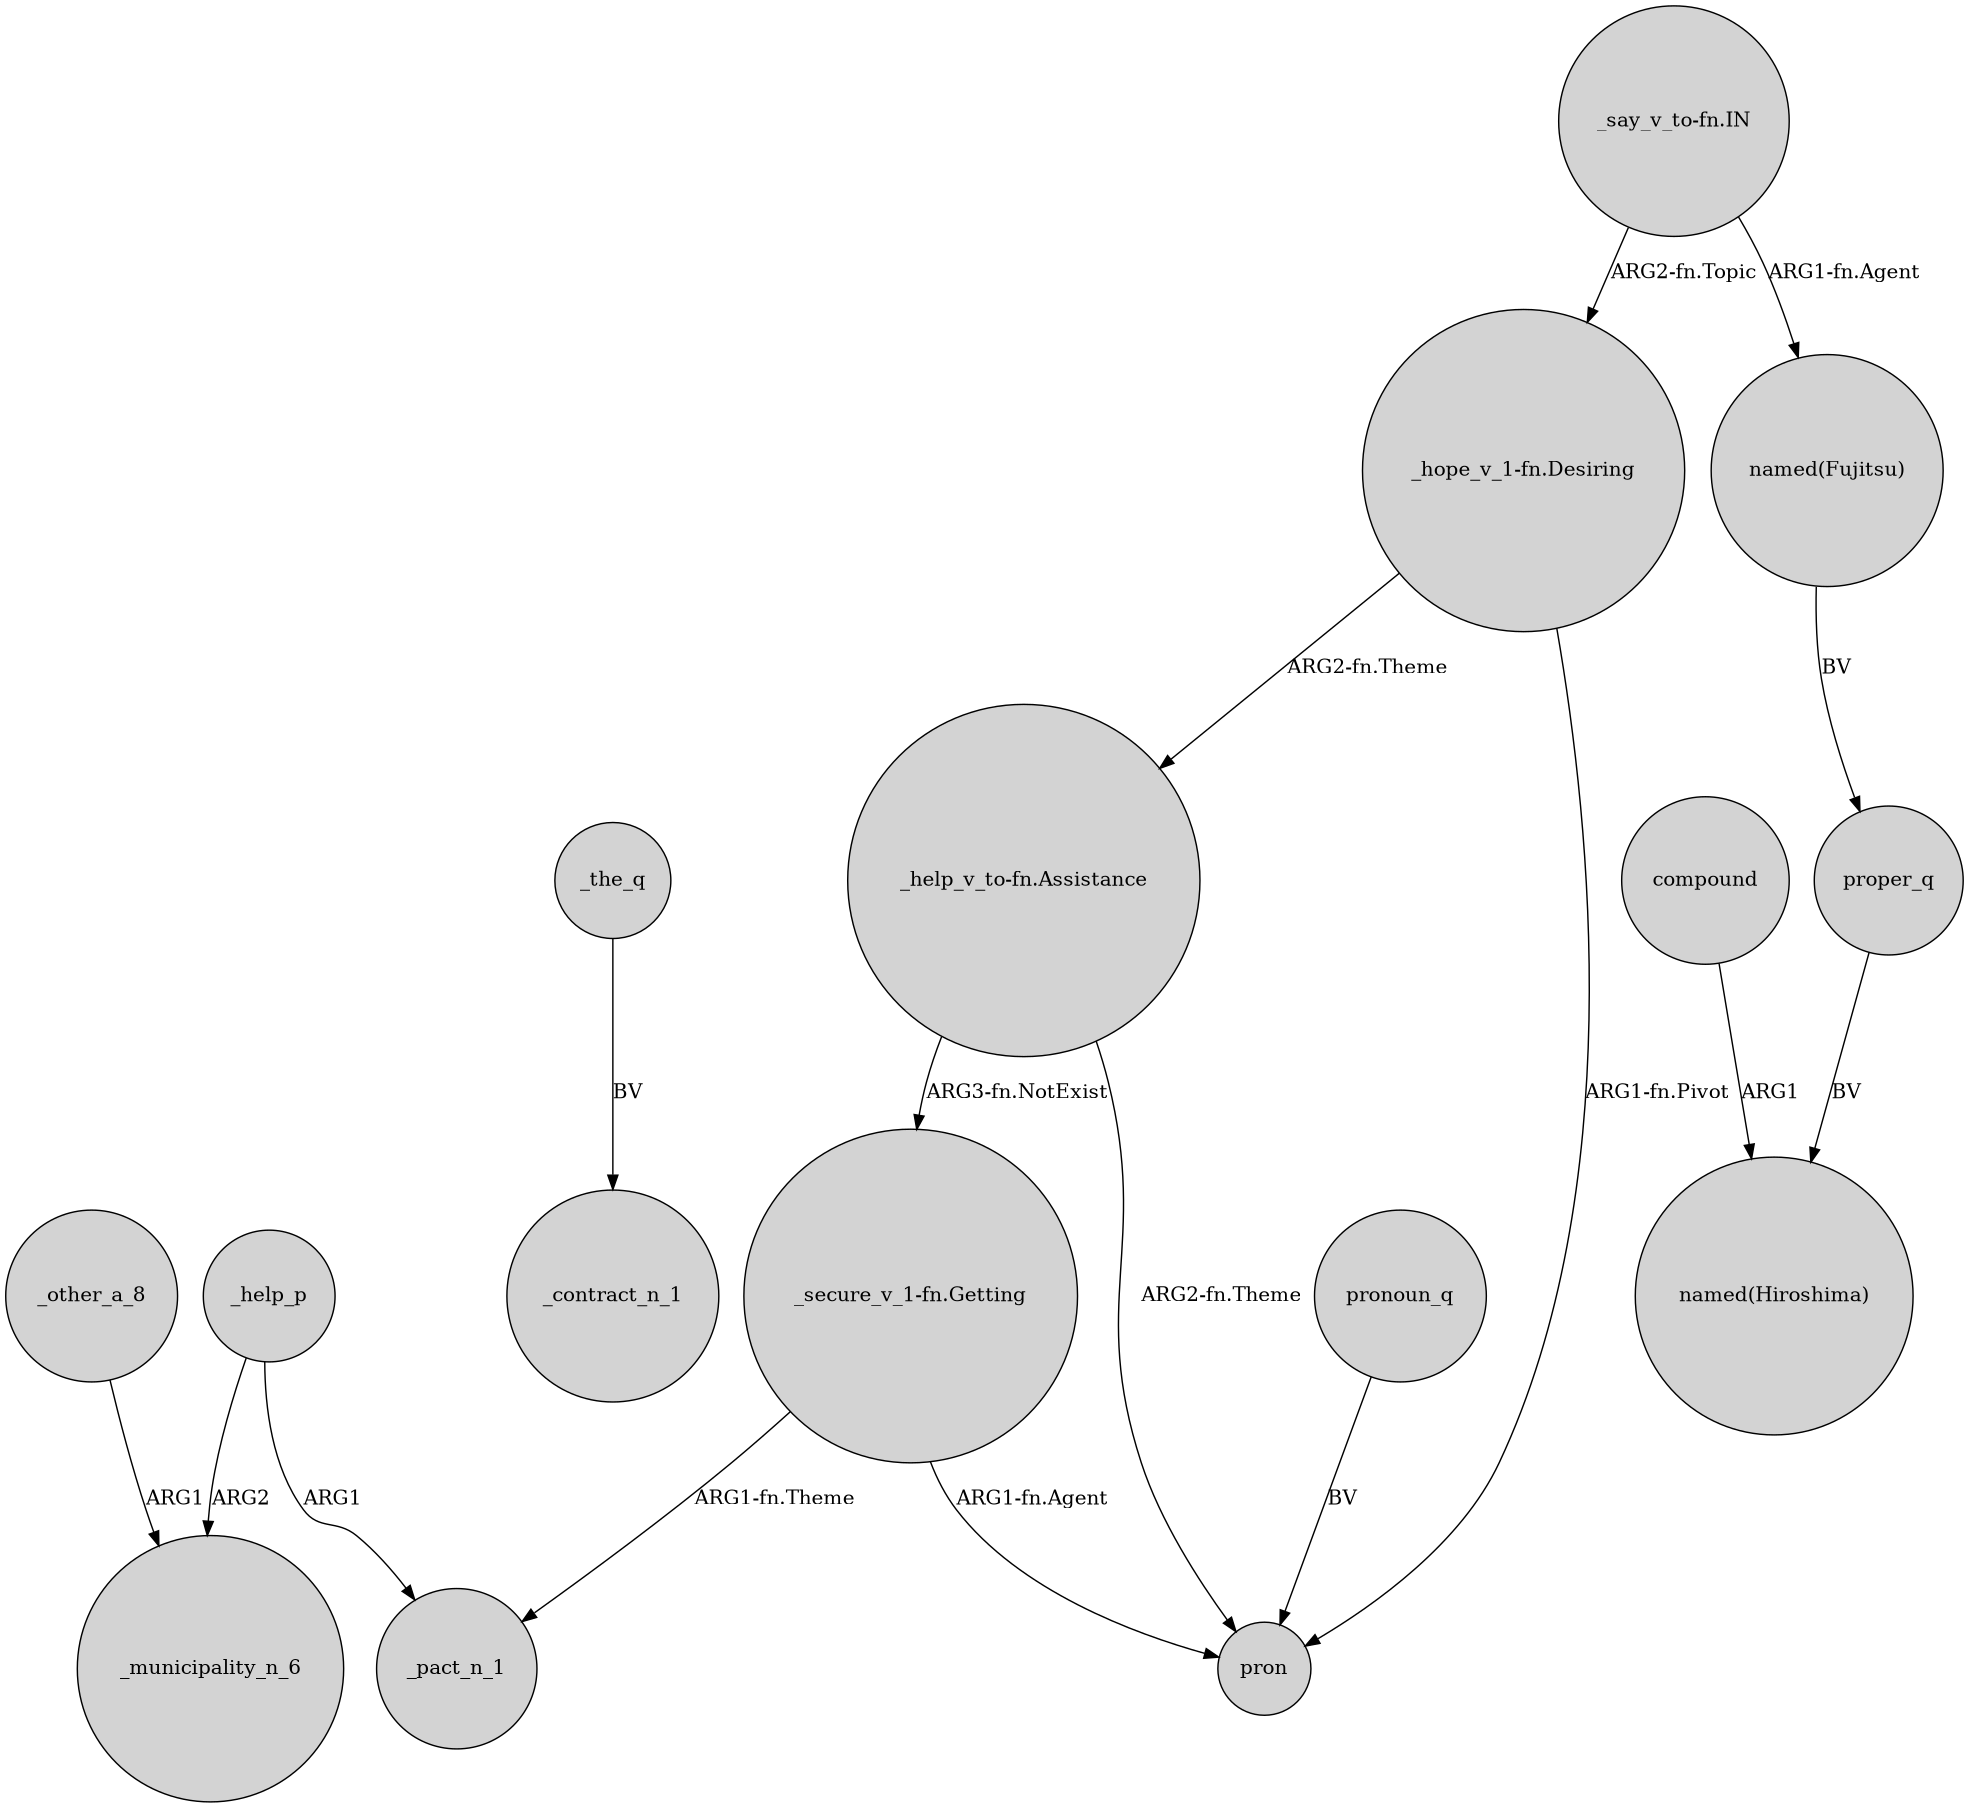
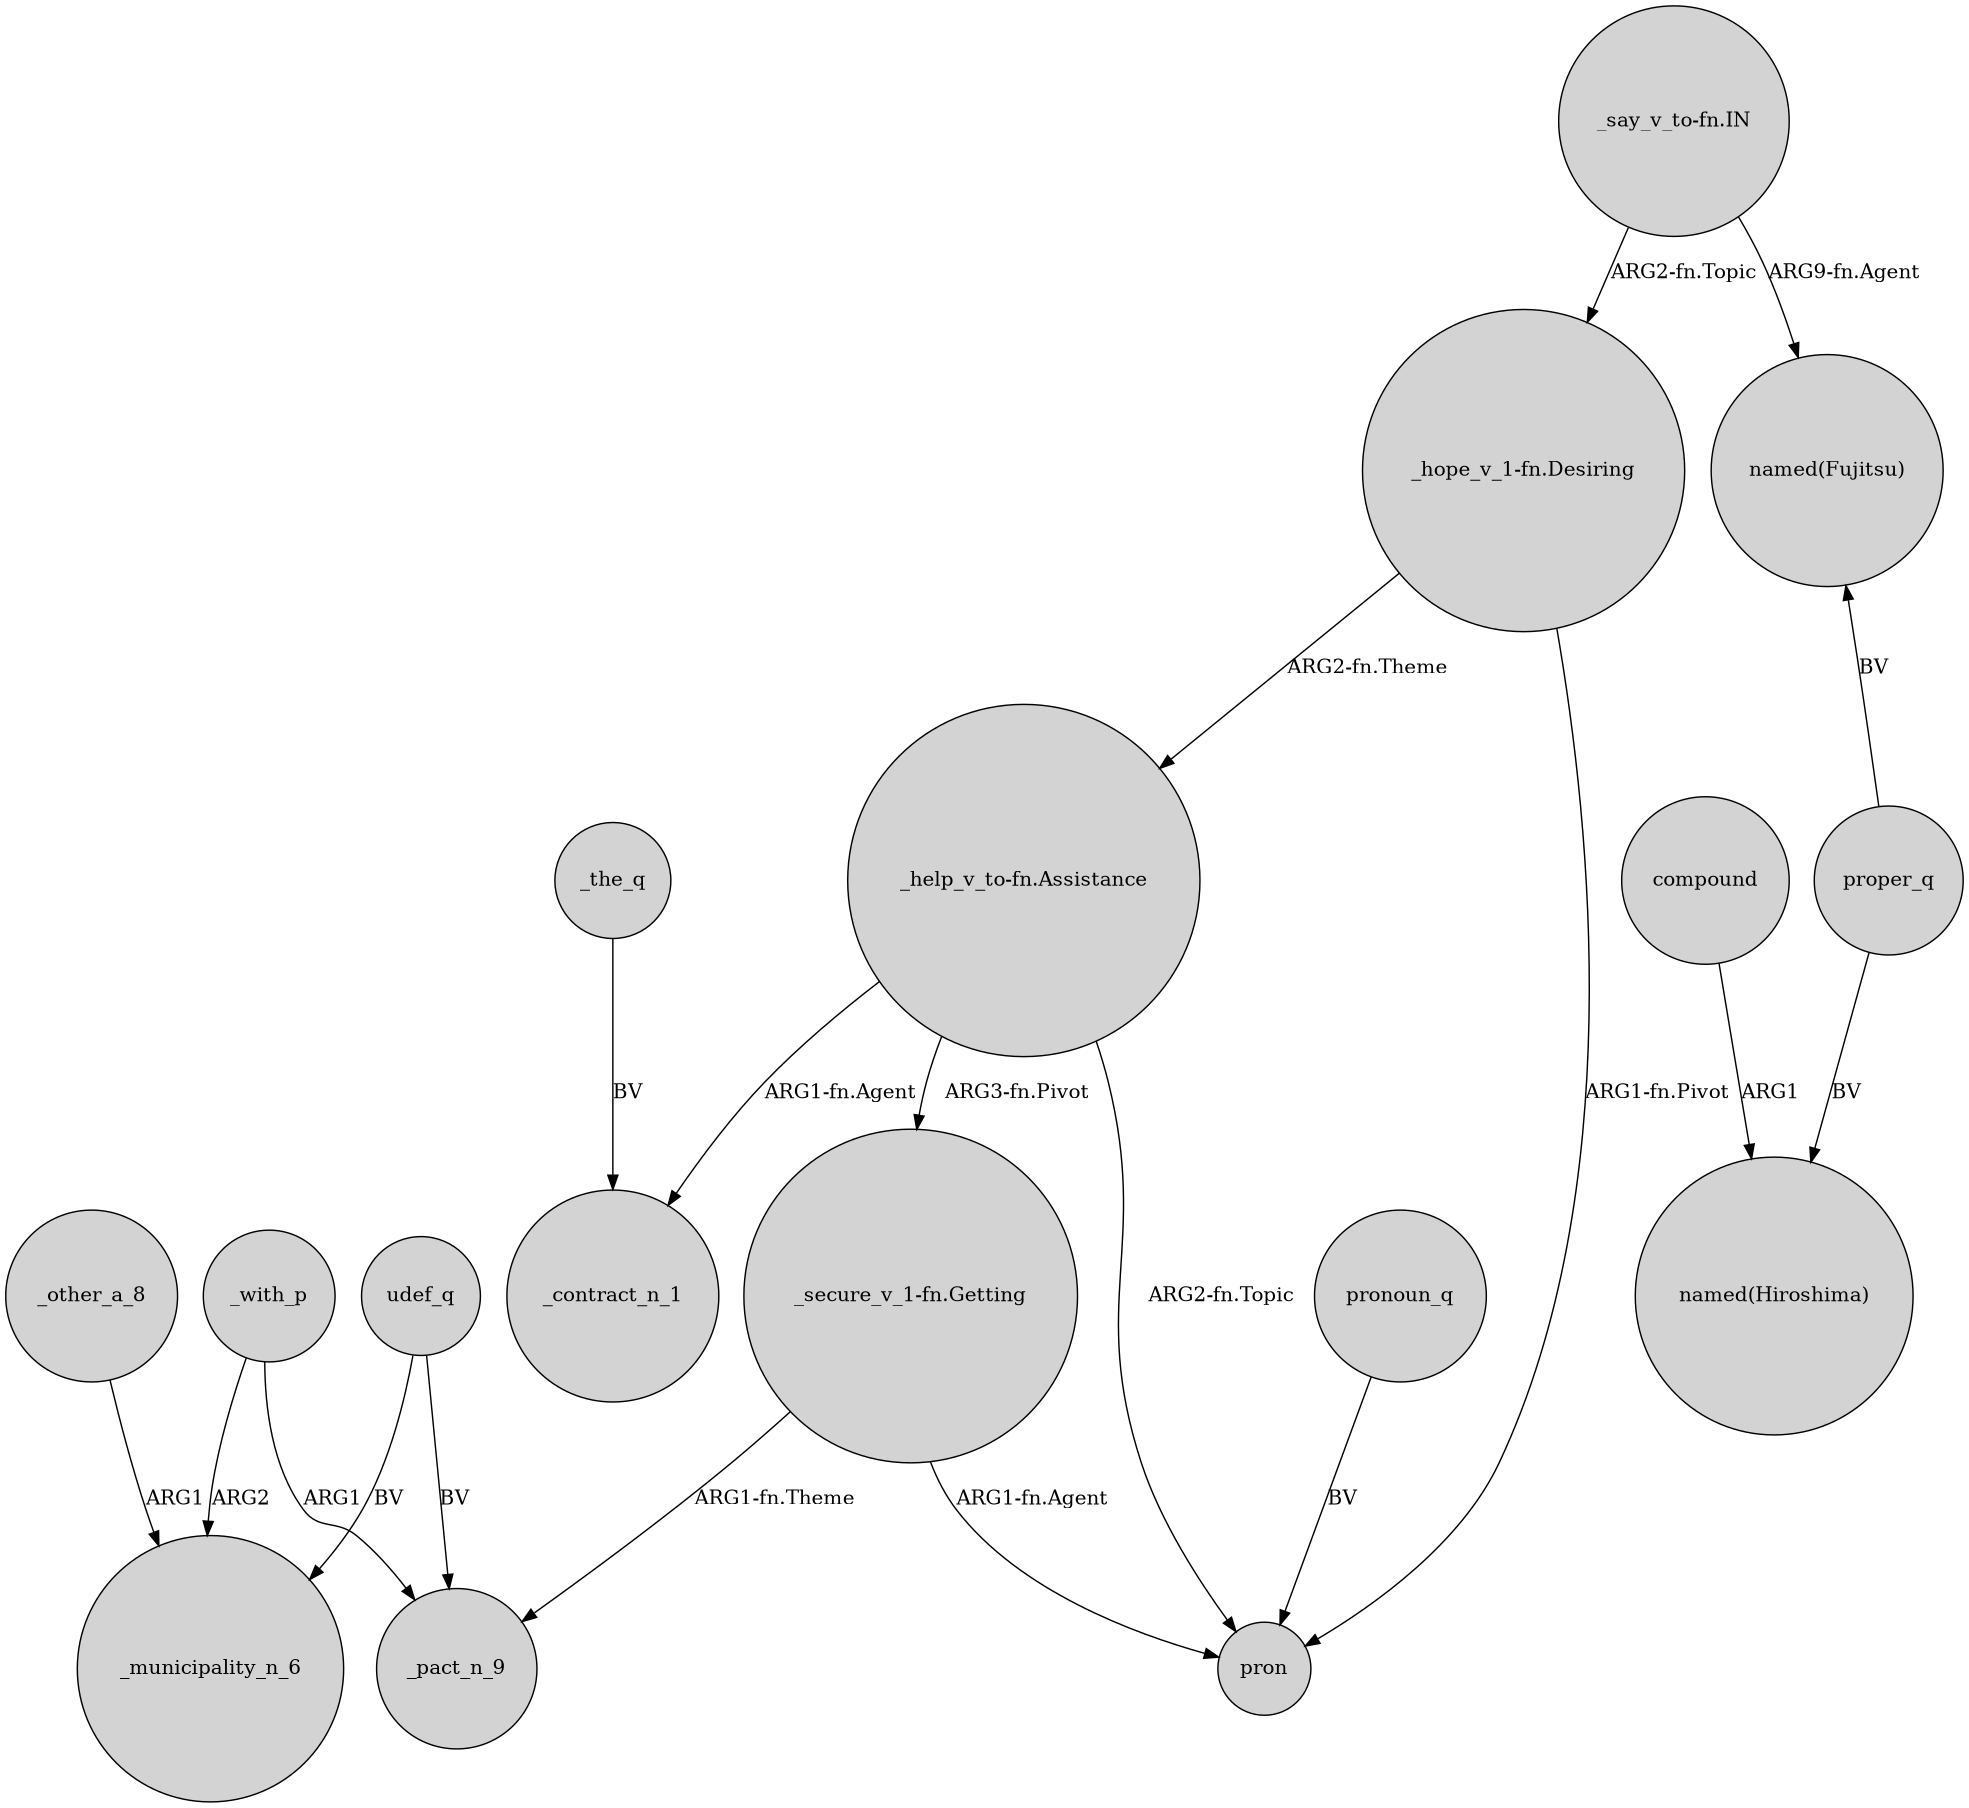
edge "_say_v_to-fn.IN" -> "named(Fujitsu)": label "ARG1-fn.Agent" -> "ARG9-fn.Agent"
edge "named(Fujitsu)" -> "proper_q": reversed
edge "_help_v_to-fn.Assistance" -> "_contract_n_1": added, label "ARG1-fn.Agent"
edge "_help_v_to-fn.Assistance" -> "_secure_v_1-fn.Getting": label "ARG3-fn.NotExist" -> "ARG3-fn.Pivot"
node "_help_p": label "_help_p" -> "_with_p"
node "udef_q": added
edge "_help_v_to-fn.Assistance" -> "pron": label "ARG2-fn.Theme" -> "ARG2-fn.Topic"
node "_pact_n_1": label "_pact_n_1" -> "_pact_n_9"
